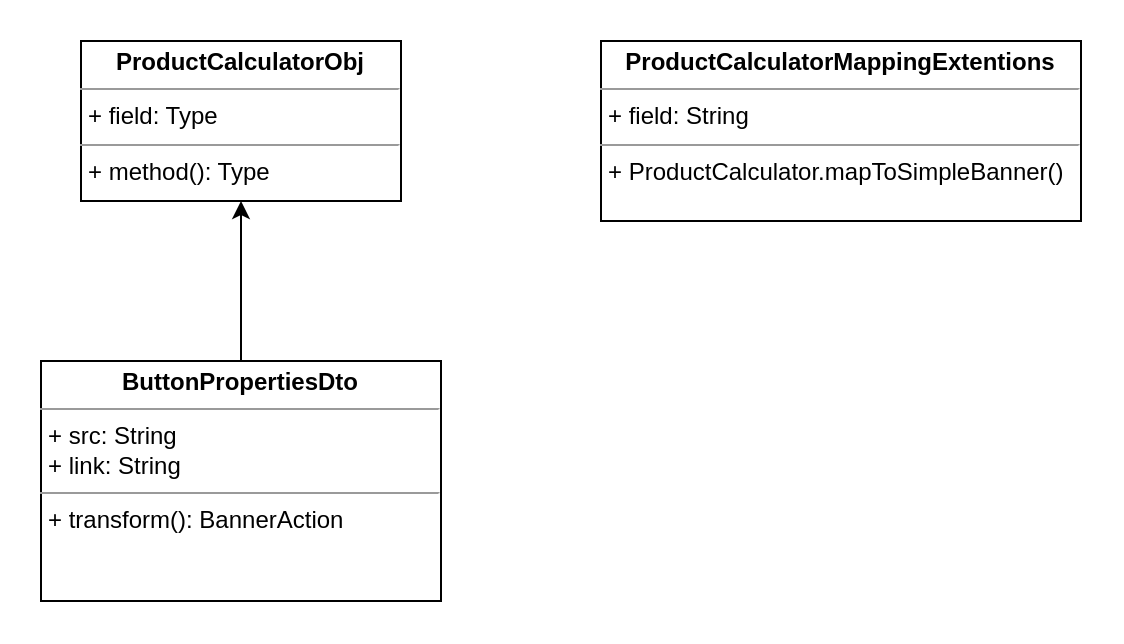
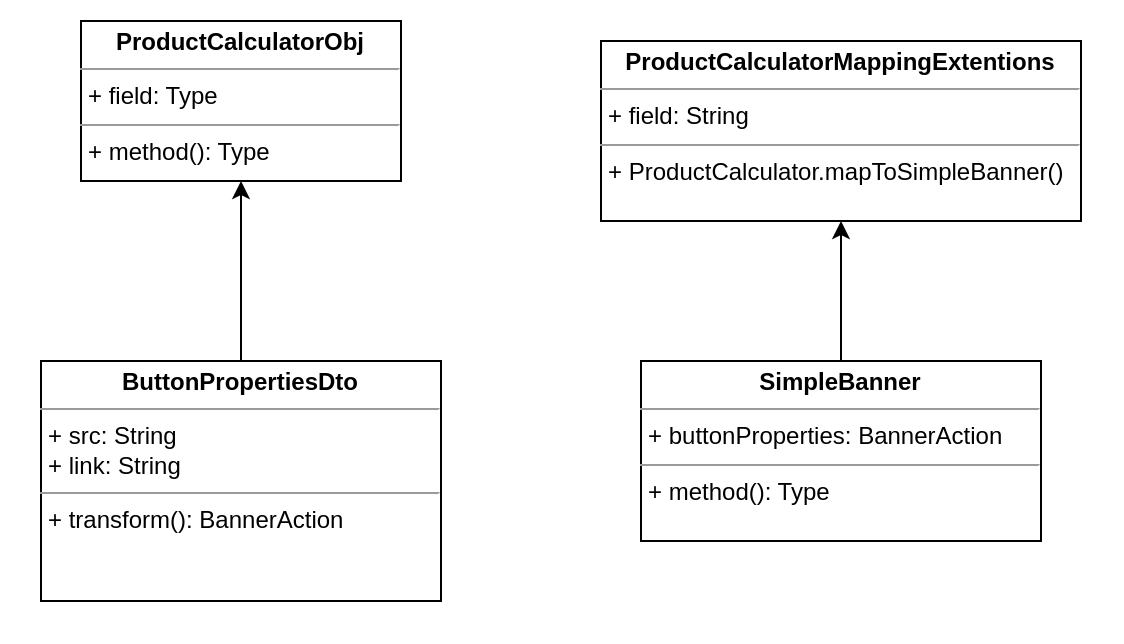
node "ProductCalculatorObj + field: Type + method(): Type": moved (241, 121) -> (241, 101)
edge "SimpleBanner + buttonProperties: BannerAction + method(): Type" -> "ProductCalculatorMappingExtentions + field: String + ProductCalculator.mapToSimpleBanner()": added
node "SimpleBanner + buttonProperties: BannerAction + method(): Type": added
